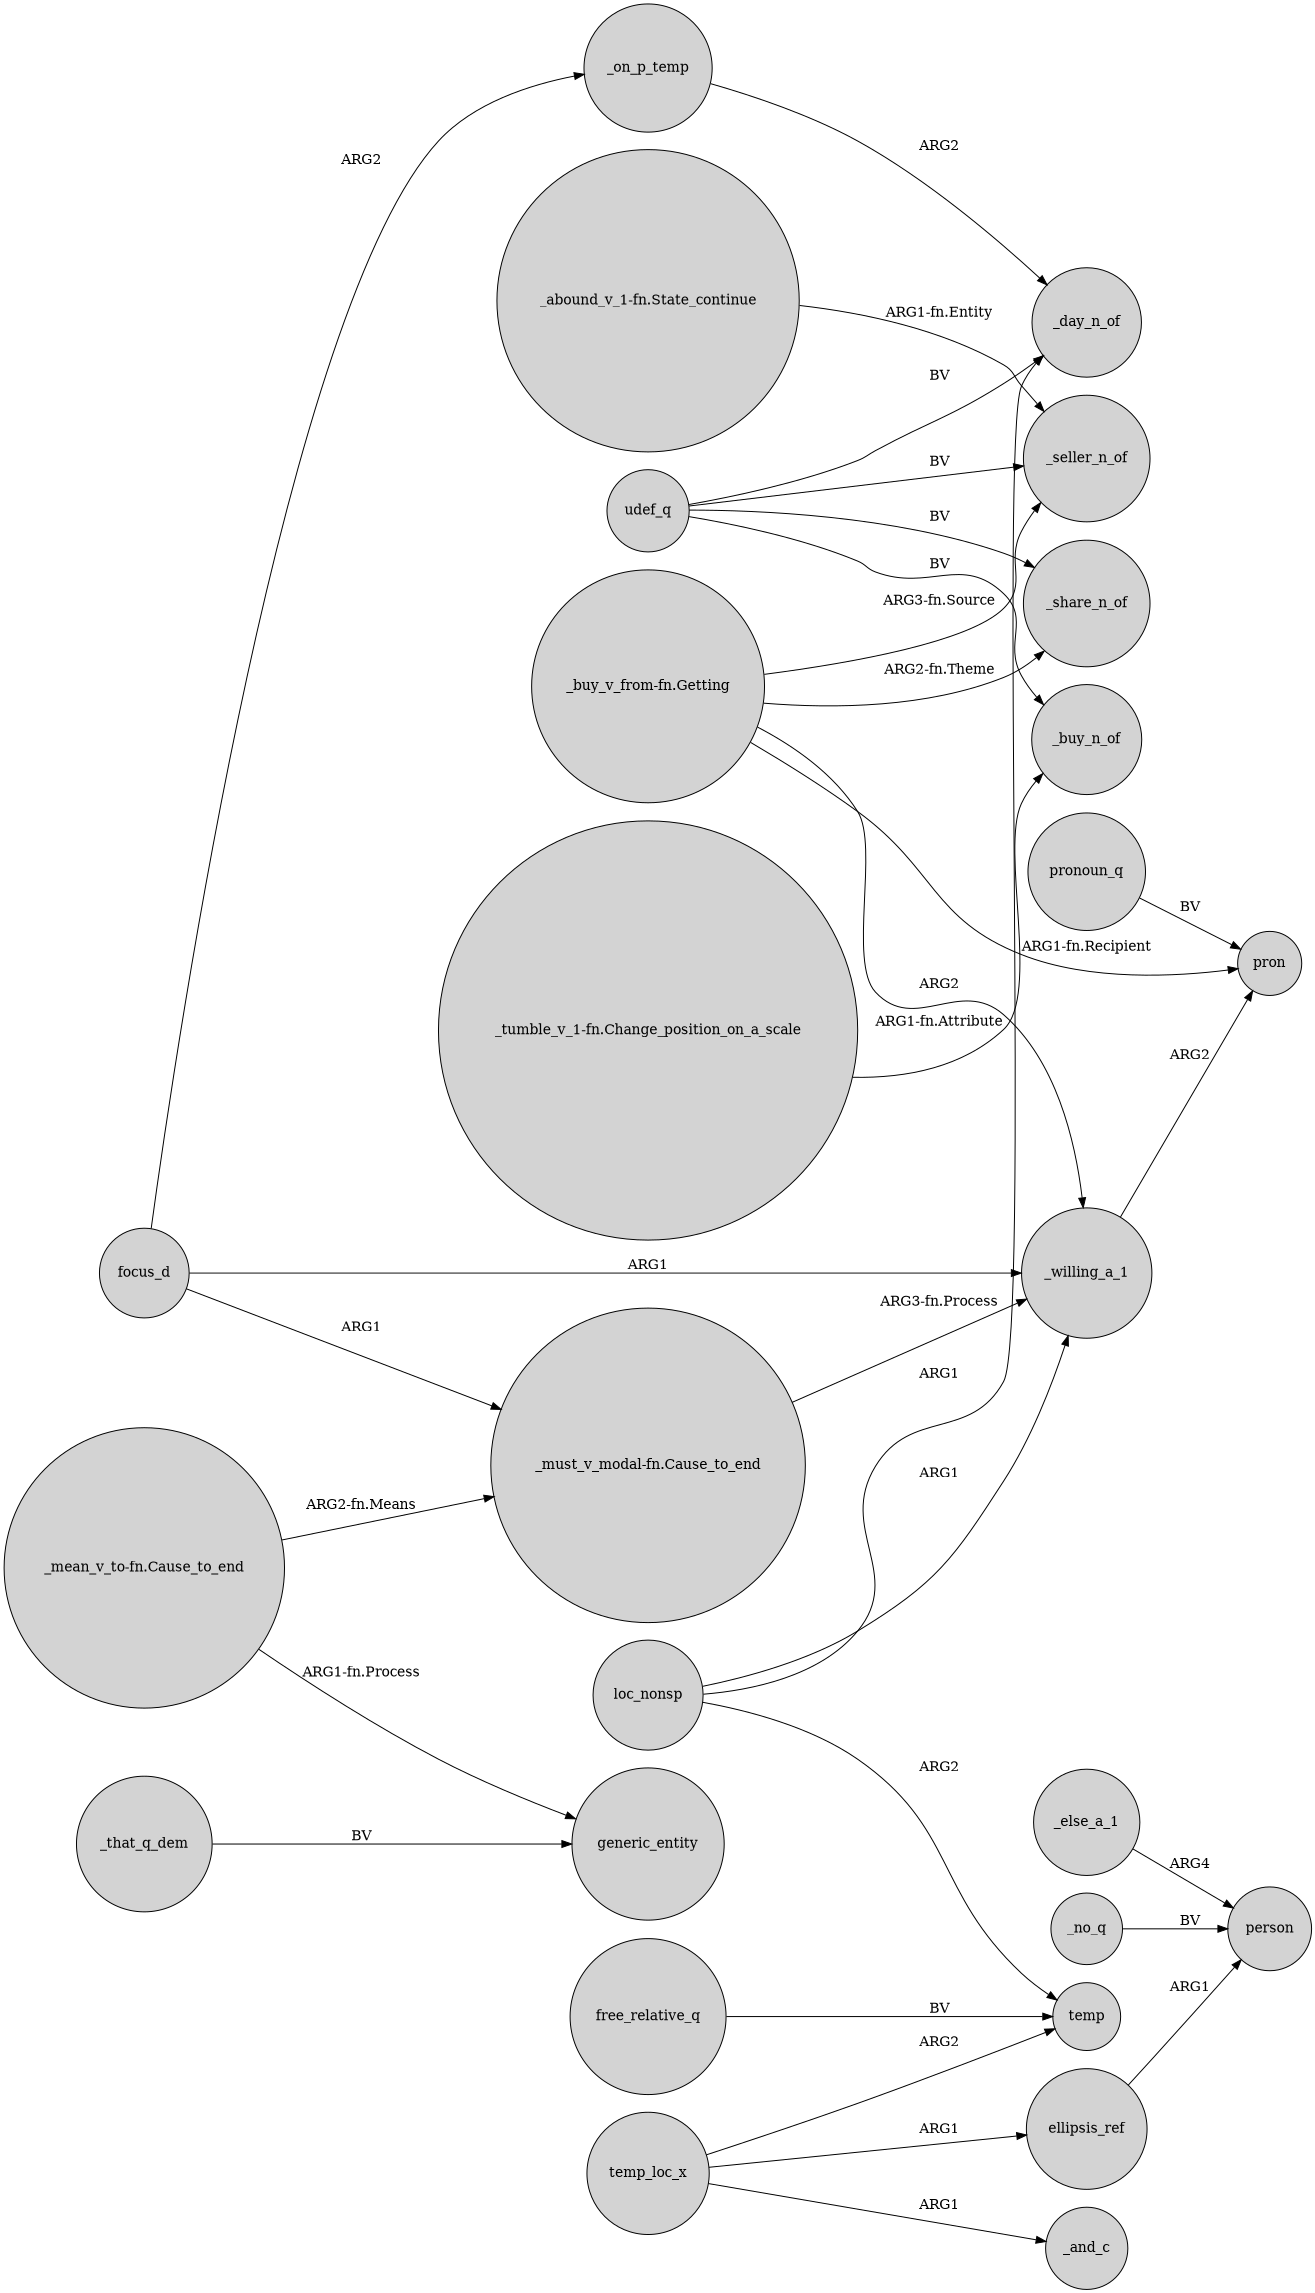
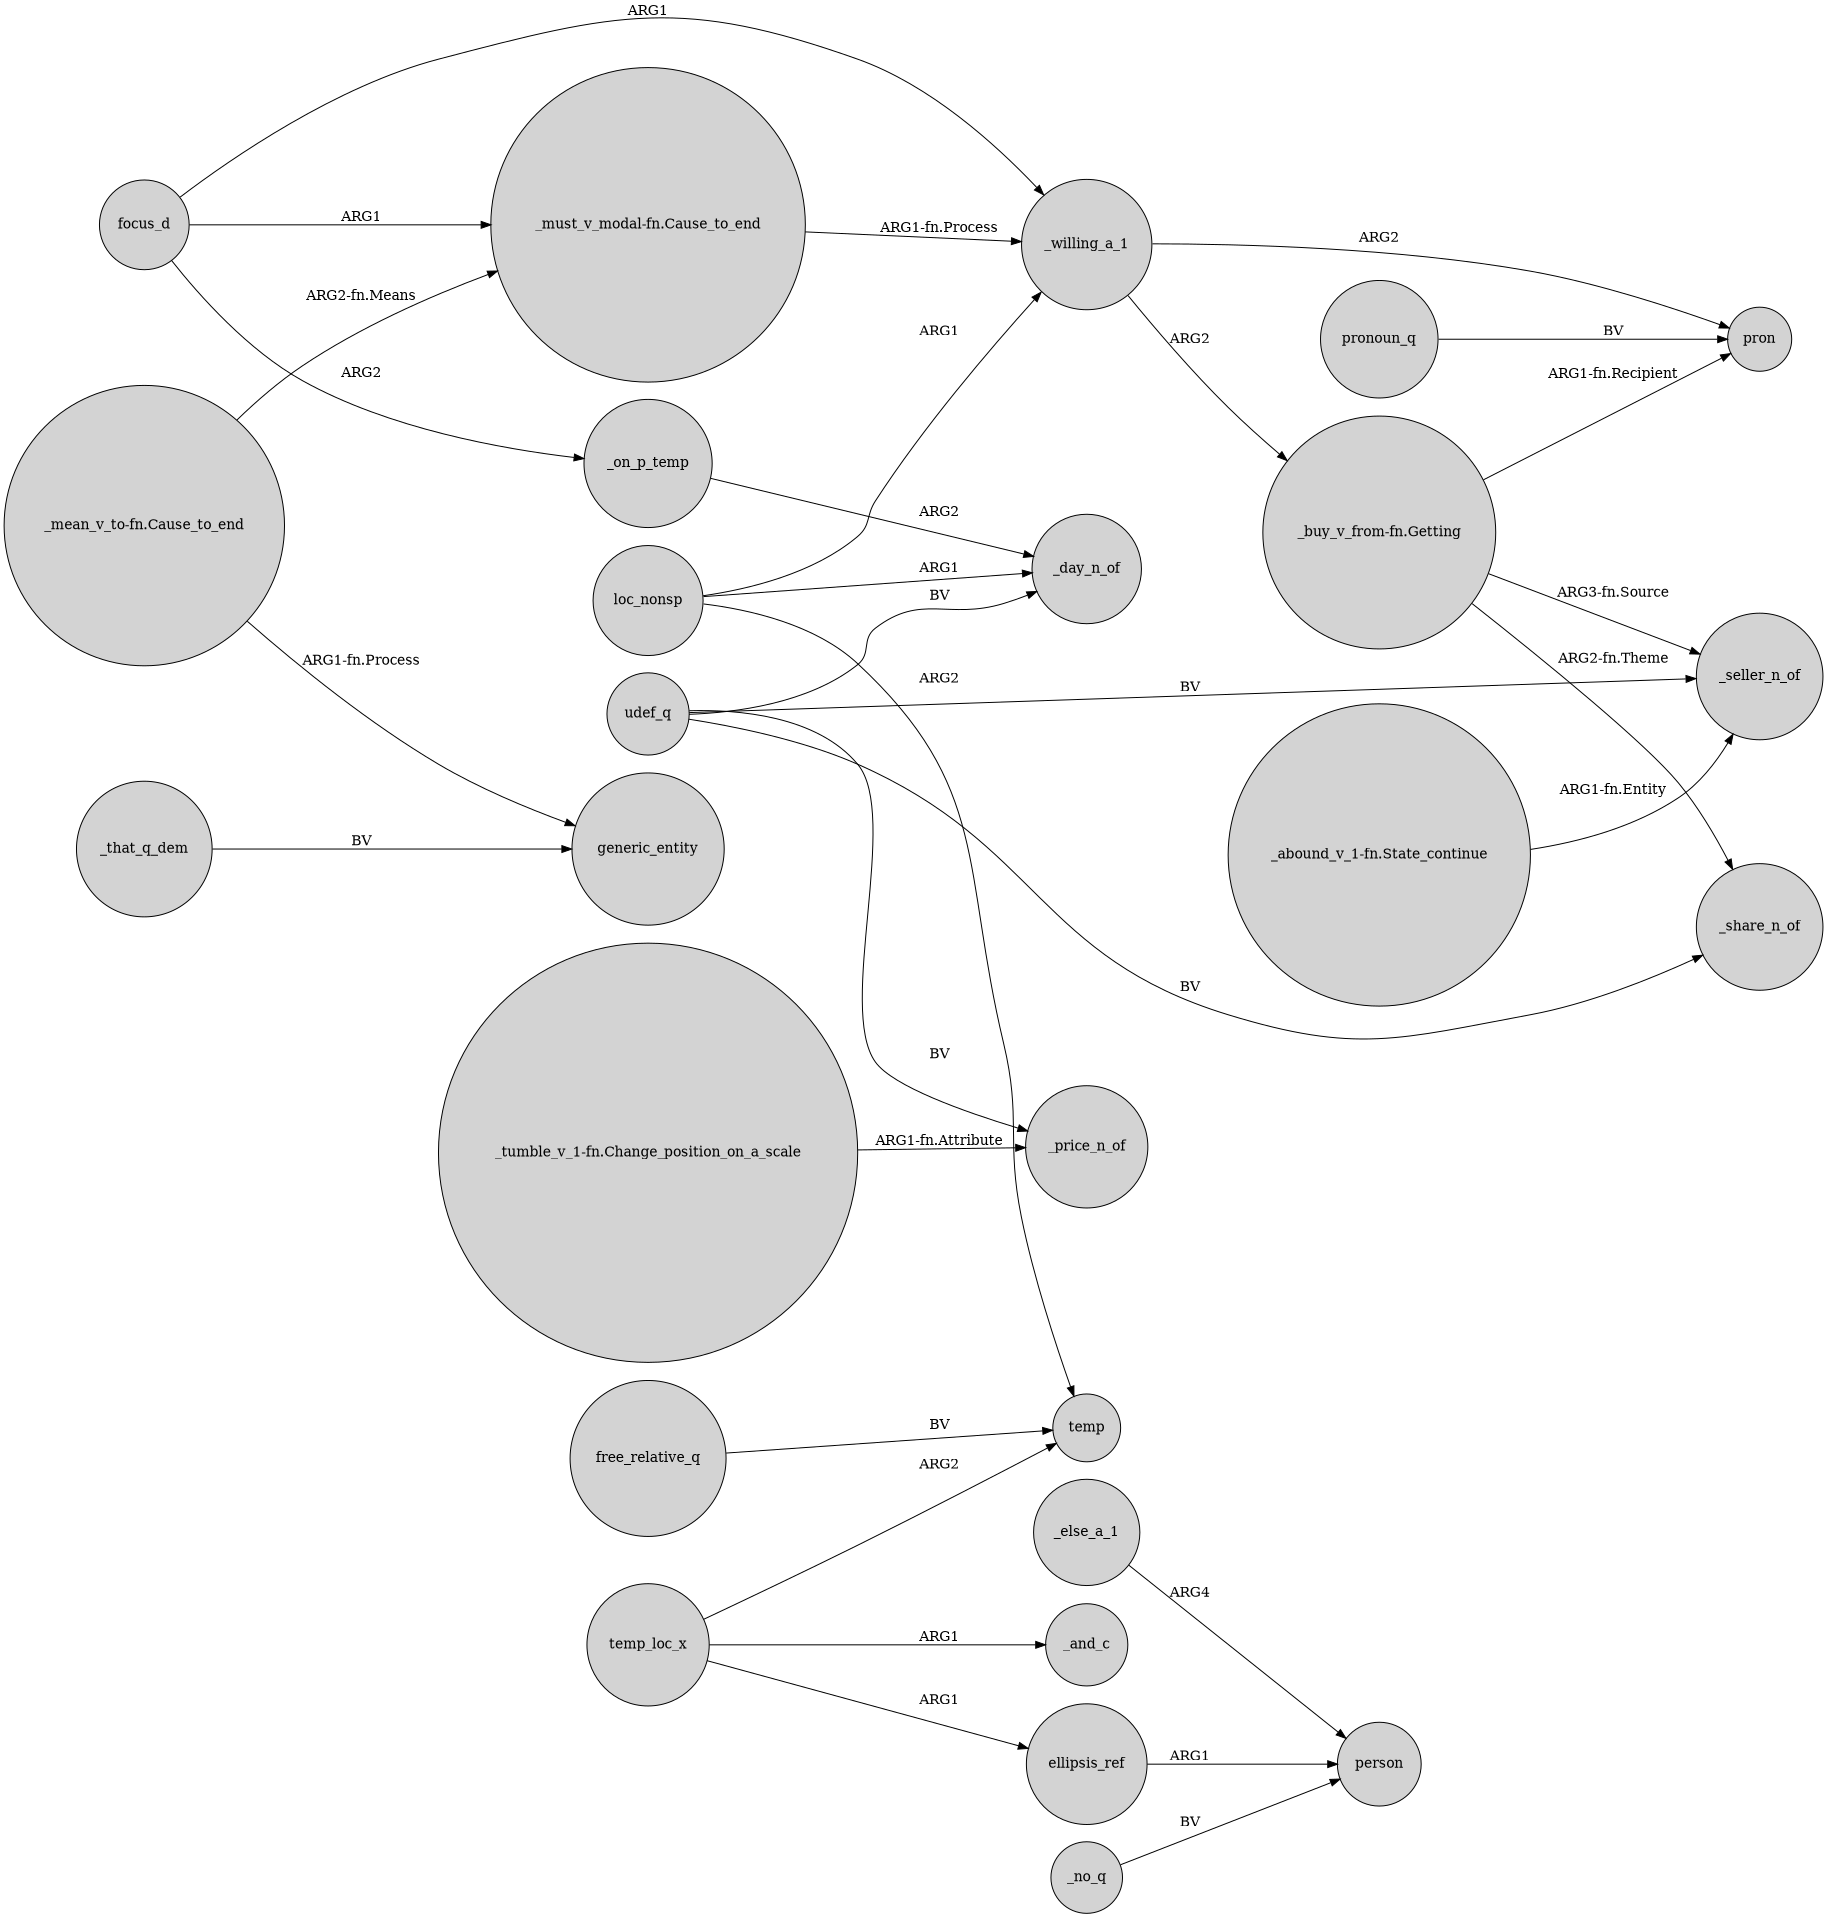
node "_buy_n_of": label "_buy_n_of" -> "_price_n_of"
edge "_buy_v_from-fn.Getting" -> "_willing_a_1": reversed
edge "_must_v_modal-fn.Cause_to_end" -> "_willing_a_1": label "ARG3-fn.Process" -> "ARG1-fn.Process"
